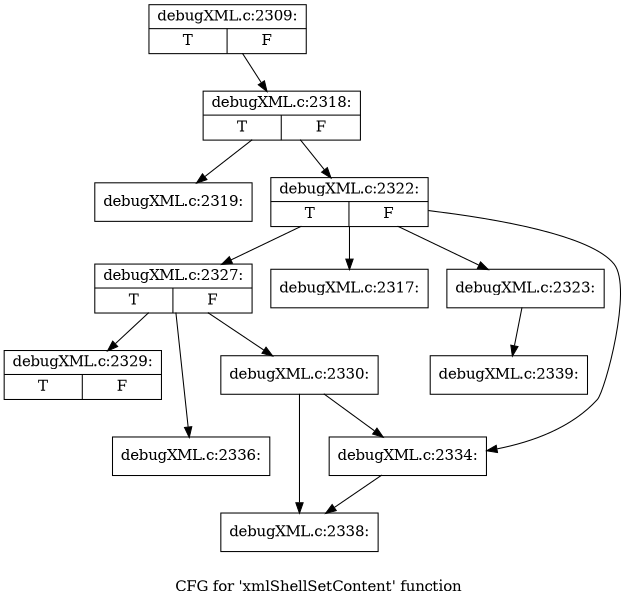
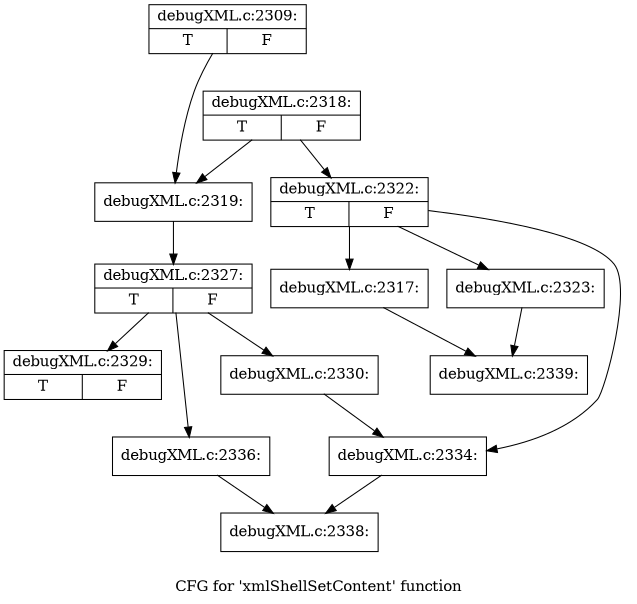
edge "debugXML.c:2309:" -> "debugXML.c:2318:": now "debugXML.c:2309:" -> "debugXML.c:2319:"
edge "debugXML.c:2322:" -> "debugXML.c:2327:": now "debugXML.c:2319:" -> "debugXML.c:2327:"
edge "debugXML.c:2317:" -> "debugXML.c:2339:": added
edge "debugXML.c:2330:" -> "debugXML.c:2338:": now "debugXML.c:2336:" -> "debugXML.c:2338:"
